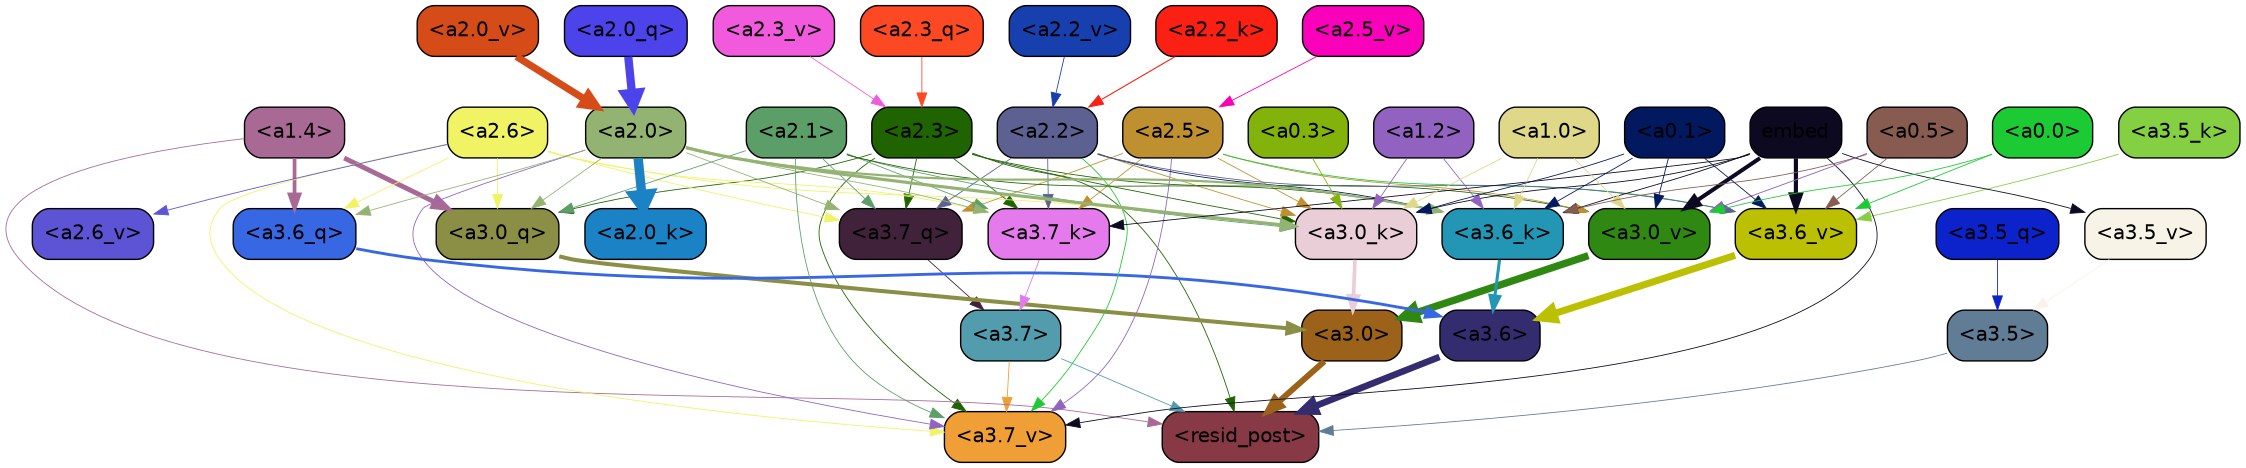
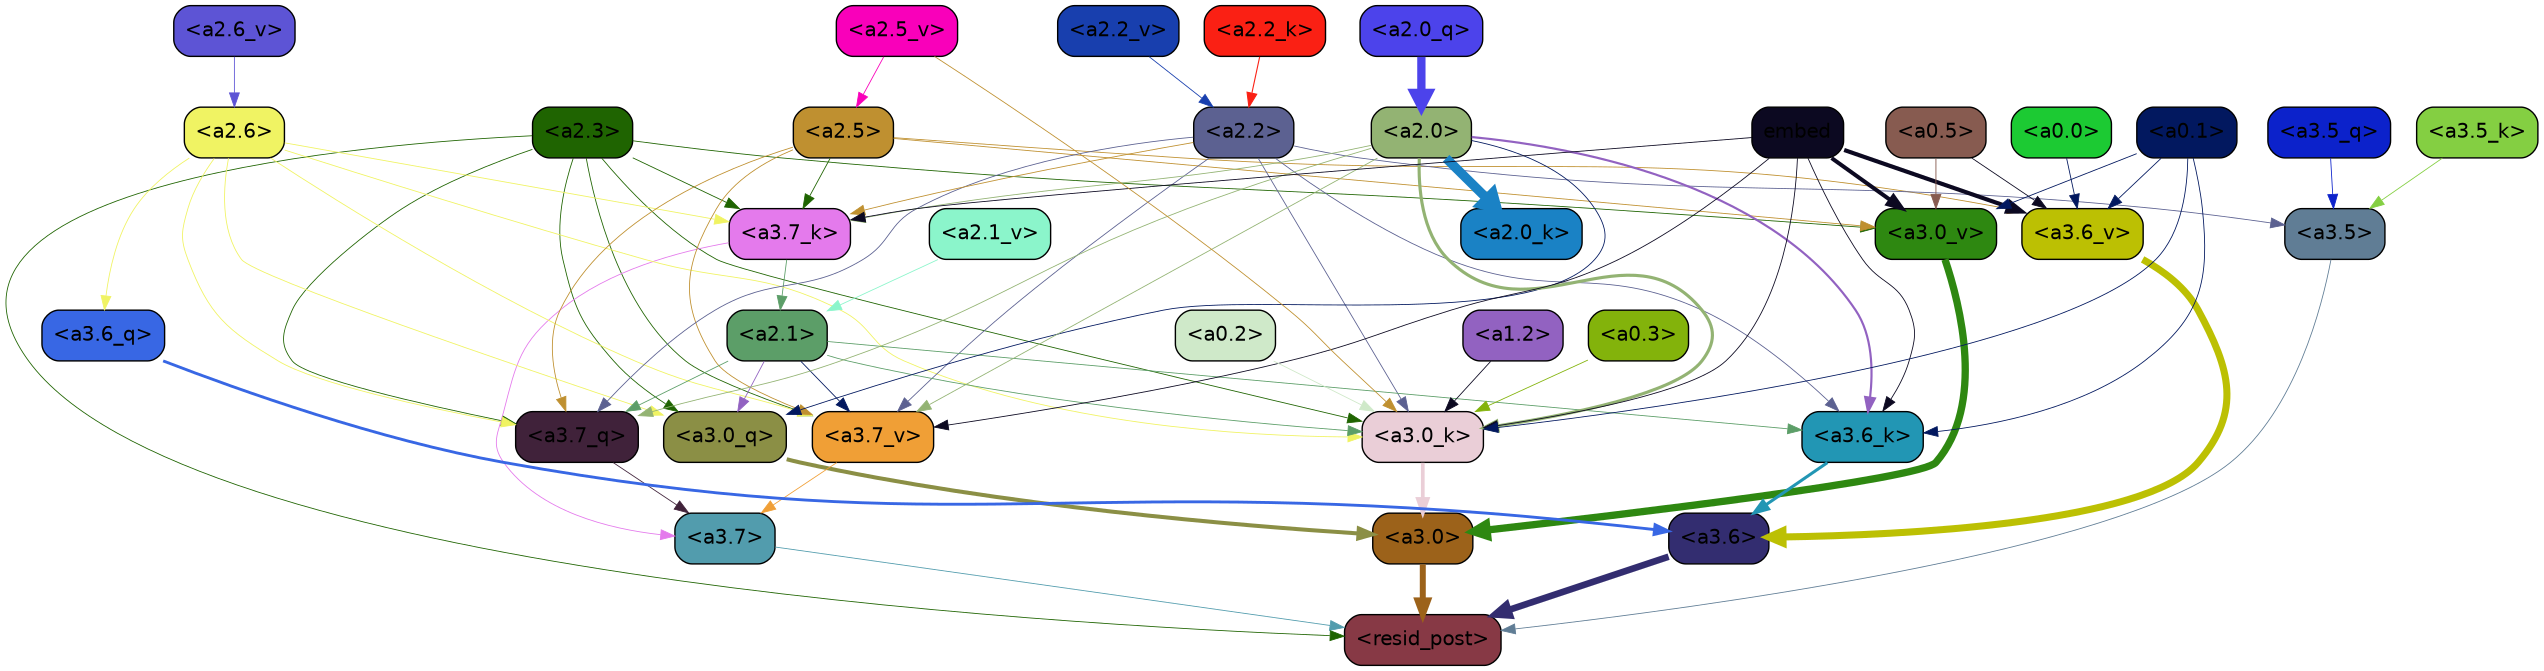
node "<a2.0_v>": removed
node "<a2.3_v>": removed
node "<a2.3_q>": removed
node "<a1.4>": removed
node "<a1.0>": removed
edge "<a2.1>" -> "<a3.0_q>": color #5c9e68 -> #9262c1
edge "<a2.5>" -> "<a3.0_k>": now "<a2.5_v>" -> "<a3.0_k>"
edge "<a1.2>" -> "<a3.6_k>": removed
edge "<a0.5>" -> "<a3.6_v>": color #875b50 -> #0c0921
edge "<a1.2>" -> "<a3.0_k>": color #9262c1 -> #0c0921
edge "<a2.6>" -> "<a2.6_v>": reversed
edge "<a2.2>" -> "<a3.7_k>": color #5c6191 -> #bf9030
edge "<a2.0>" -> "<a3.0_q>": color #93b373 -> #02185f
edge "<a2.1>" -> "<a3.7_k>": reversed
edge "<a2.0>" -> "<a3.6_k>": color #93b373 -> #9262c1
edge "<a2.5>" -> "<a3.7_k>": color #bf9030 -> #1f6401
edge "<a0.0>" -> "<a3.0_v>": removed
edge "<a2.2>" -> "<a3.6_k>": color #02185f -> #5c6191
edge "<a0.5>" -> "<a3.0_v>": color #9262c1 -> #875b50
edge "<a3.5_k>" -> "<a3.6_v>": now "<a3.5_k>" -> "<a3.5>"
edge "<a2.5>" -> "<a3.6_v>": color #1cca33 -> #bf9030
edge "<a0.0>" -> "<a3.6_v>": color #1cca33 -> #02185f
edge "<a2.1>" -> "<a3.6_k>": color #1f6401 -> #5c9e68
edge "<a2.2>" -> "<a3.6_v>": now "<a2.2>" -> "<a3.5>"
edge "<a0.5>" -> "<a3.6_k>": removed
edge "<a2.0>" -> "<a3.6_q>": removed
edge "<a2.2>" -> "<a3.0_k>": color #bf9030 -> #5c6191
node "<a2.1_v>": added
node "<a3.5_v>": removed
edge "<a2.2>" -> "<a3.7_v>": color #1cca33 -> #5c6191
edge "<a2.5>" -> "<a3.7_v>": color #9262c1 -> #bf9030
edge "<a2.1>" -> "<a3.7_v>": color #5c9e68 -> #02185f
edge "<a2.0>" -> "<a3.7_v>": color #9262c1 -> #93b373
node "<a0.2>": added
edge "<a3.7>" -> "<a3.7_v>": reversed
